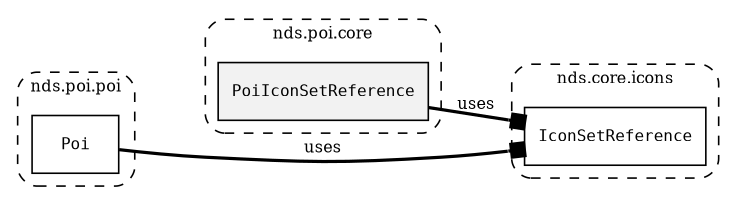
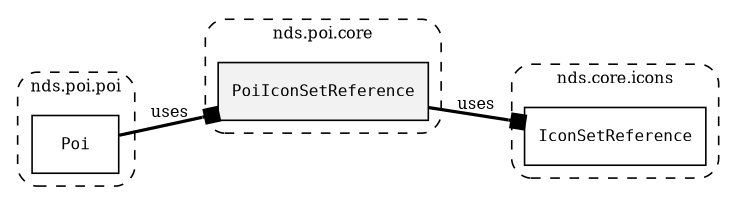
edge "Poi" -> "IconSetReference": now "Poi" -> "PoiIconSetReference"
